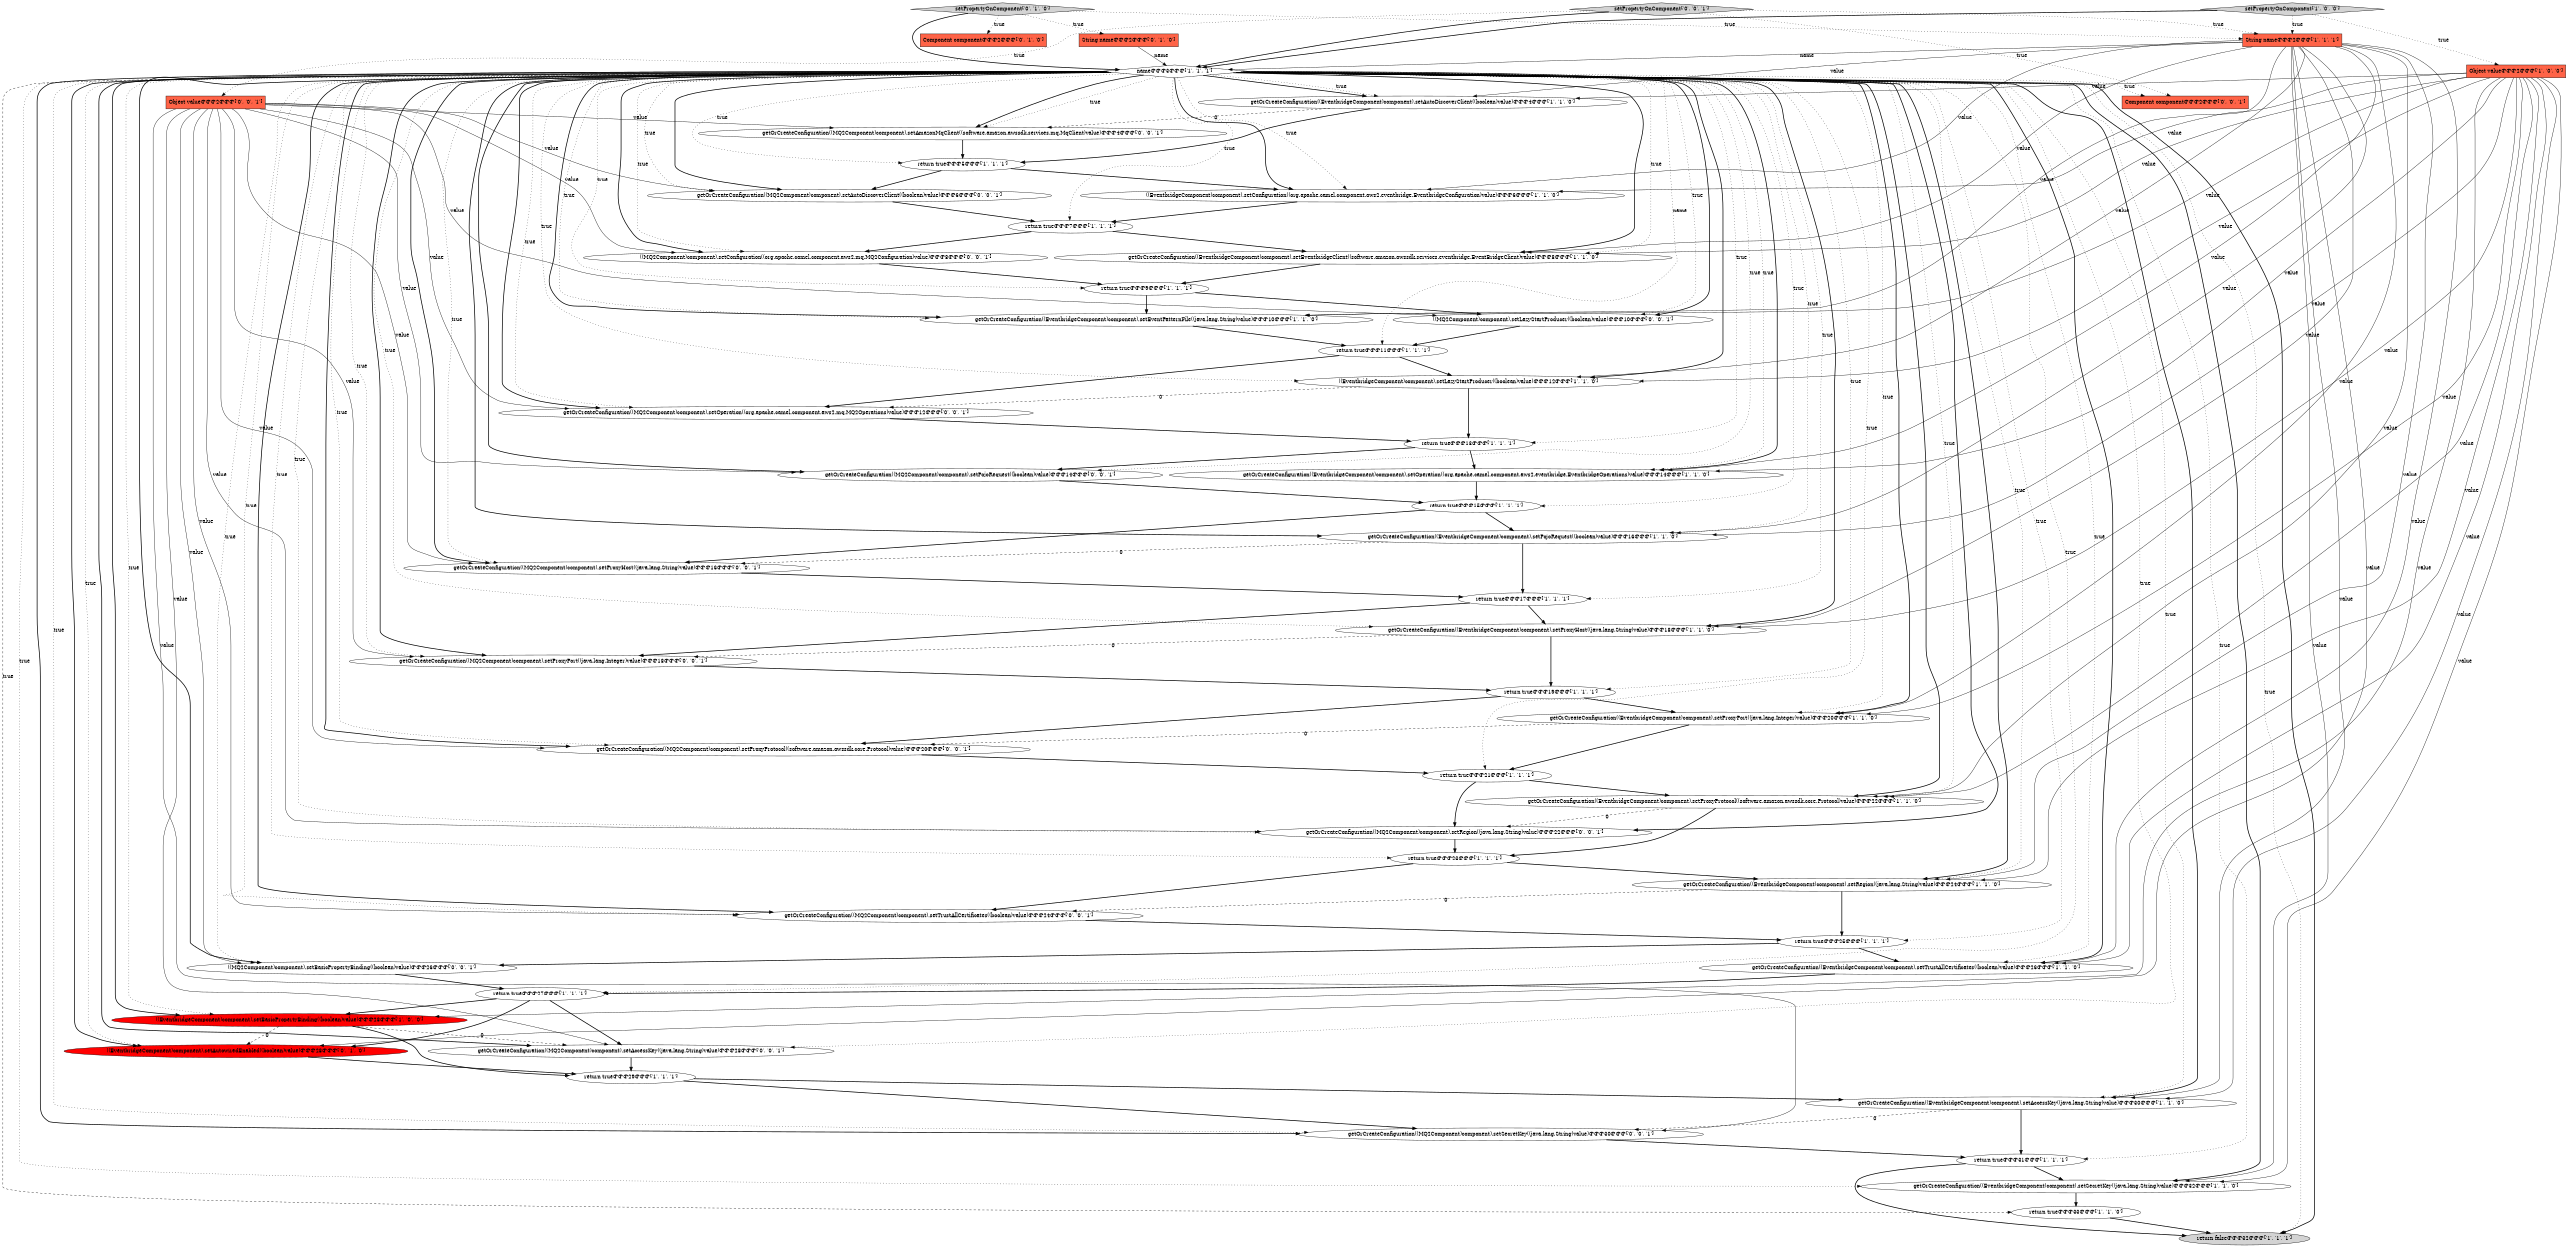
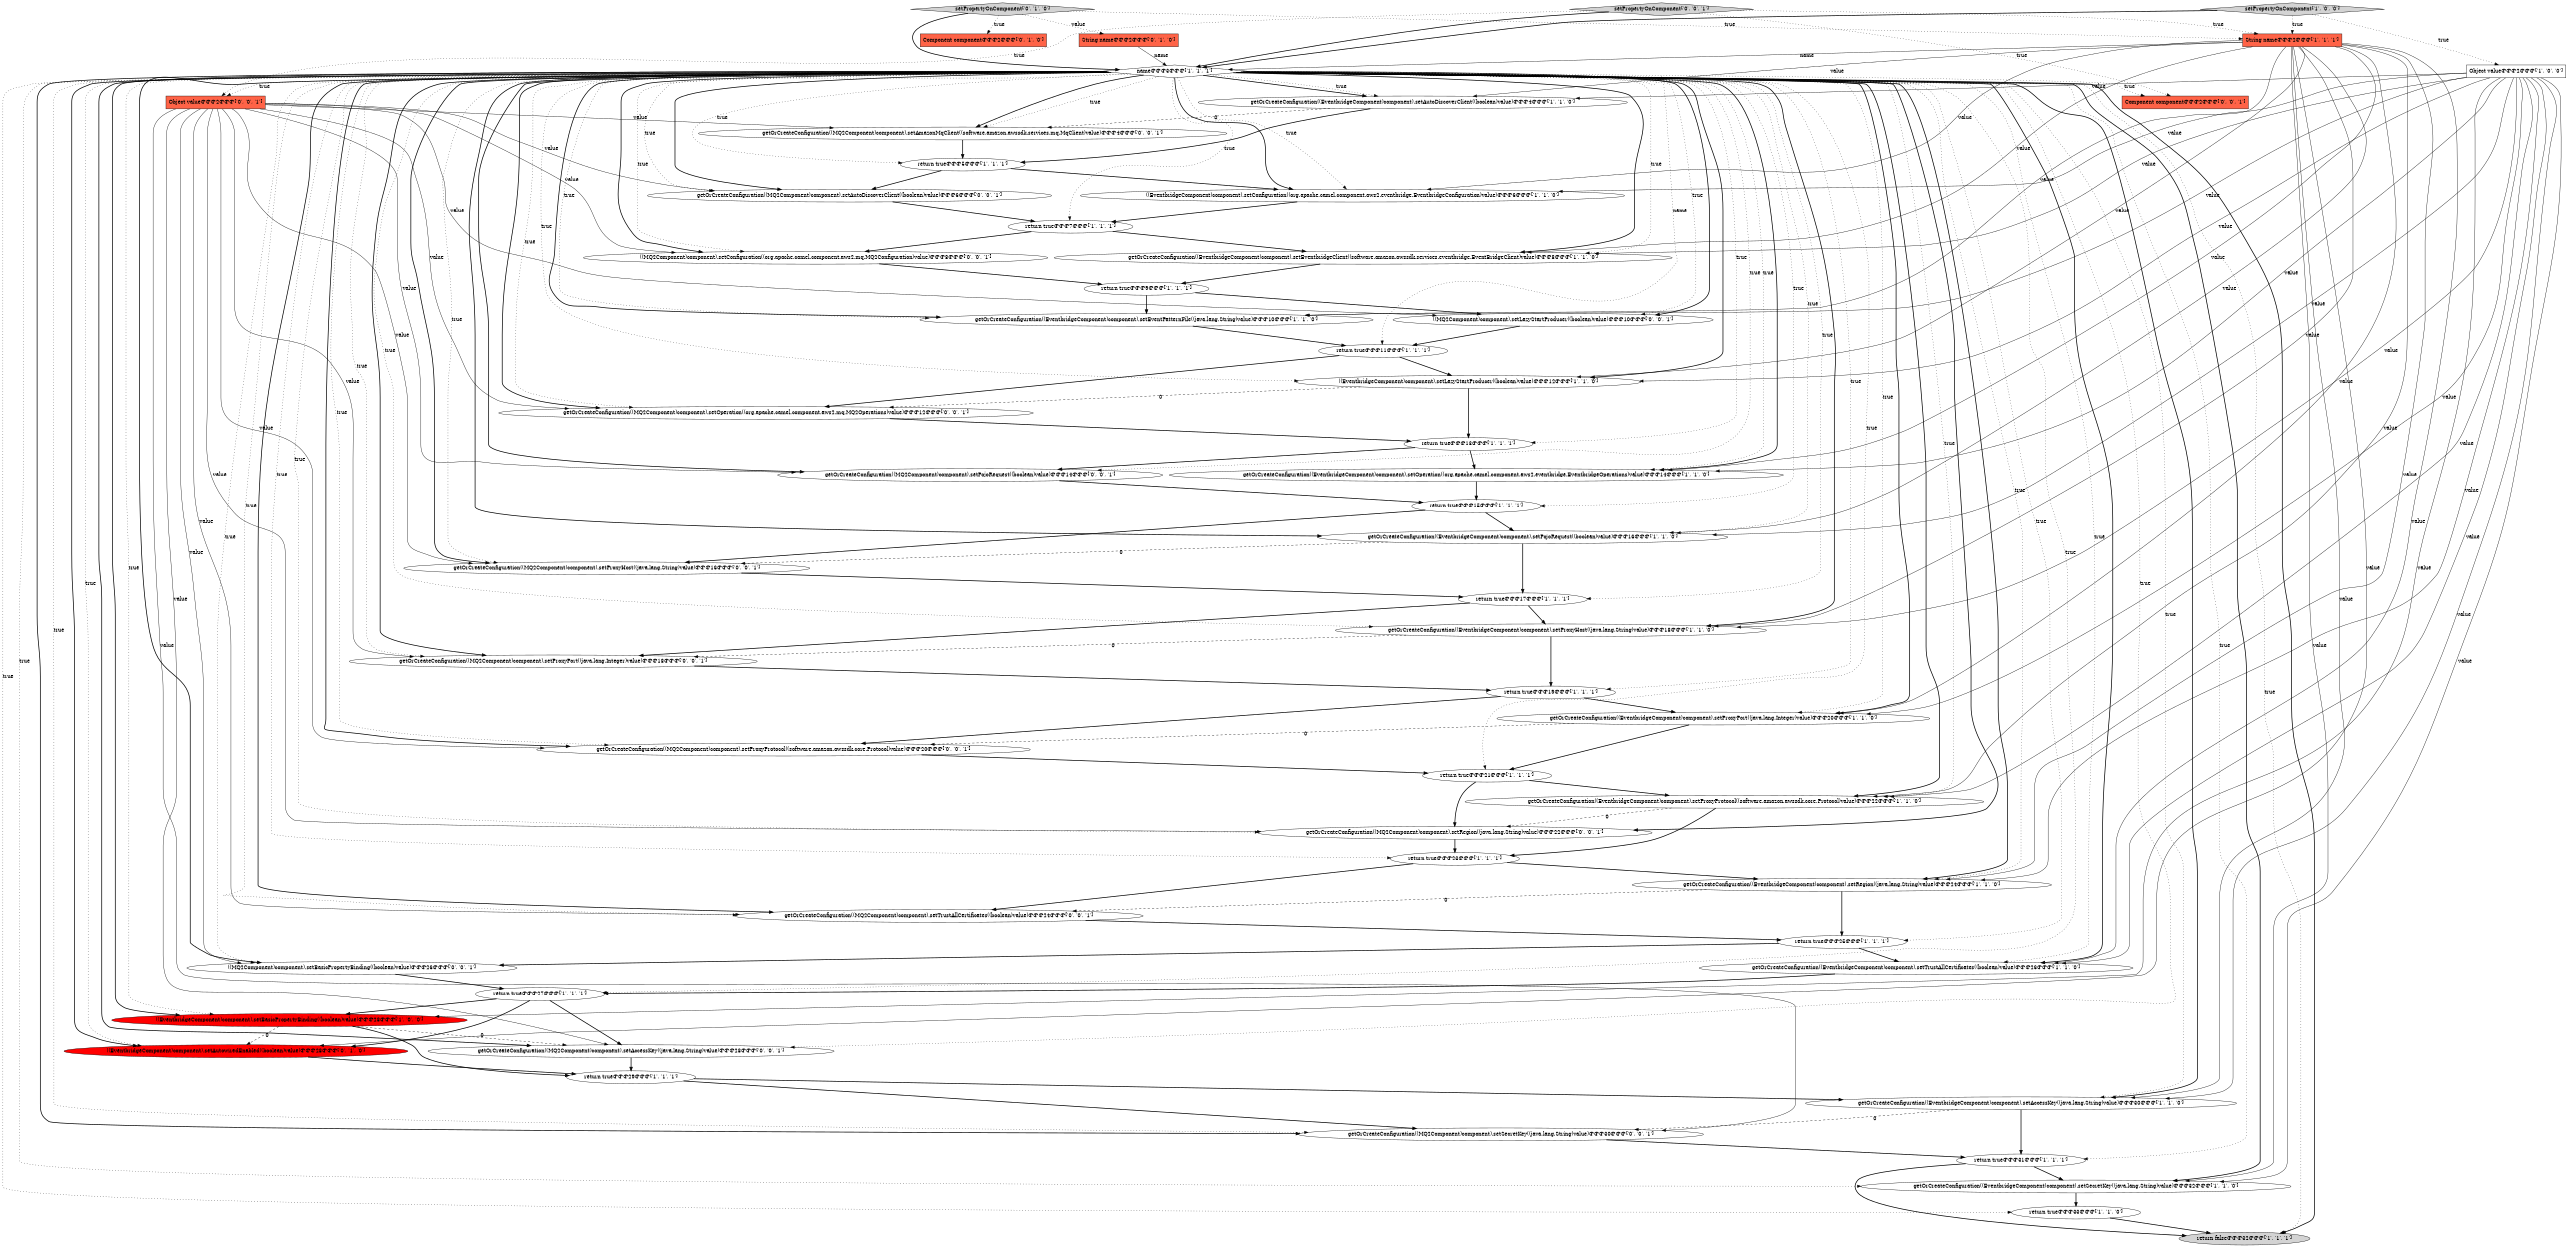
edge "setPropertyOnComponent['0', '1', '0']" -> "String name@@@2@@@['0', '1', '0']": label "true" -> "value"
node "Object value@@@2@@@['1', '0', '0']": fillcolor tomato -> white
edge "name@@@3@@@['1', '1', '1']" -> "return true@@@9@@@['1', '1', '1']": now "name@@@3@@@['1', '1', '1']" -> "Object value@@@2@@@['0', '0', '1']"
edge "name@@@3@@@['1', '1', '1']" -> "return true@@@33@@@['1', '1', '0']": style dashed -> dotted
